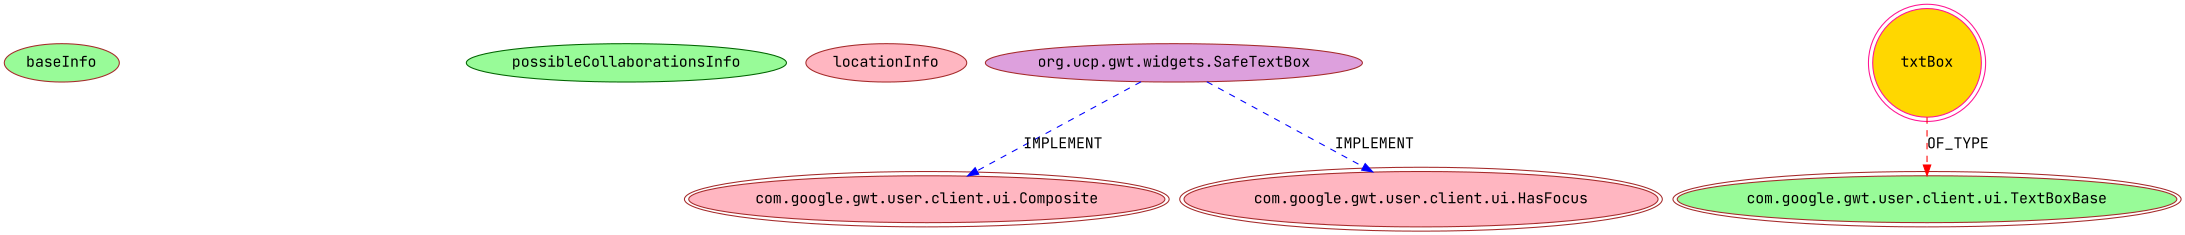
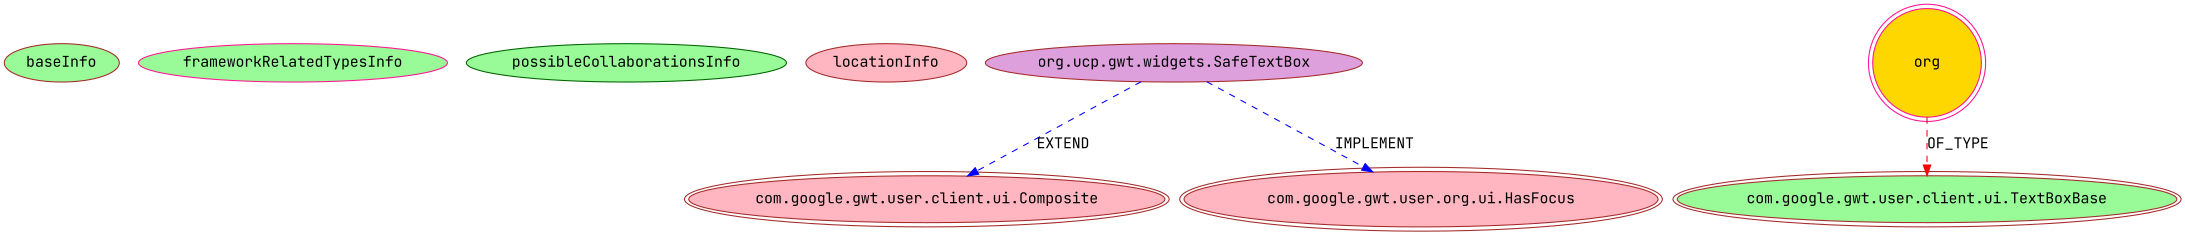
node "frameworkRelatedTypesInfo": added
node "txtBox": label "txtBox" -> "org"
edge "org.ucp.gwt.widgets.SafeTextBox" -> "com.google.gwt.user.client.ui.Composite": label "IMPLEMENT" -> "EXTEND"
node "com.google.gwt.user.client.ui.HasFocus": label "com.google.gwt.user.client.ui.HasFocus" -> "com.google.gwt.user.org.ui.HasFocus"
